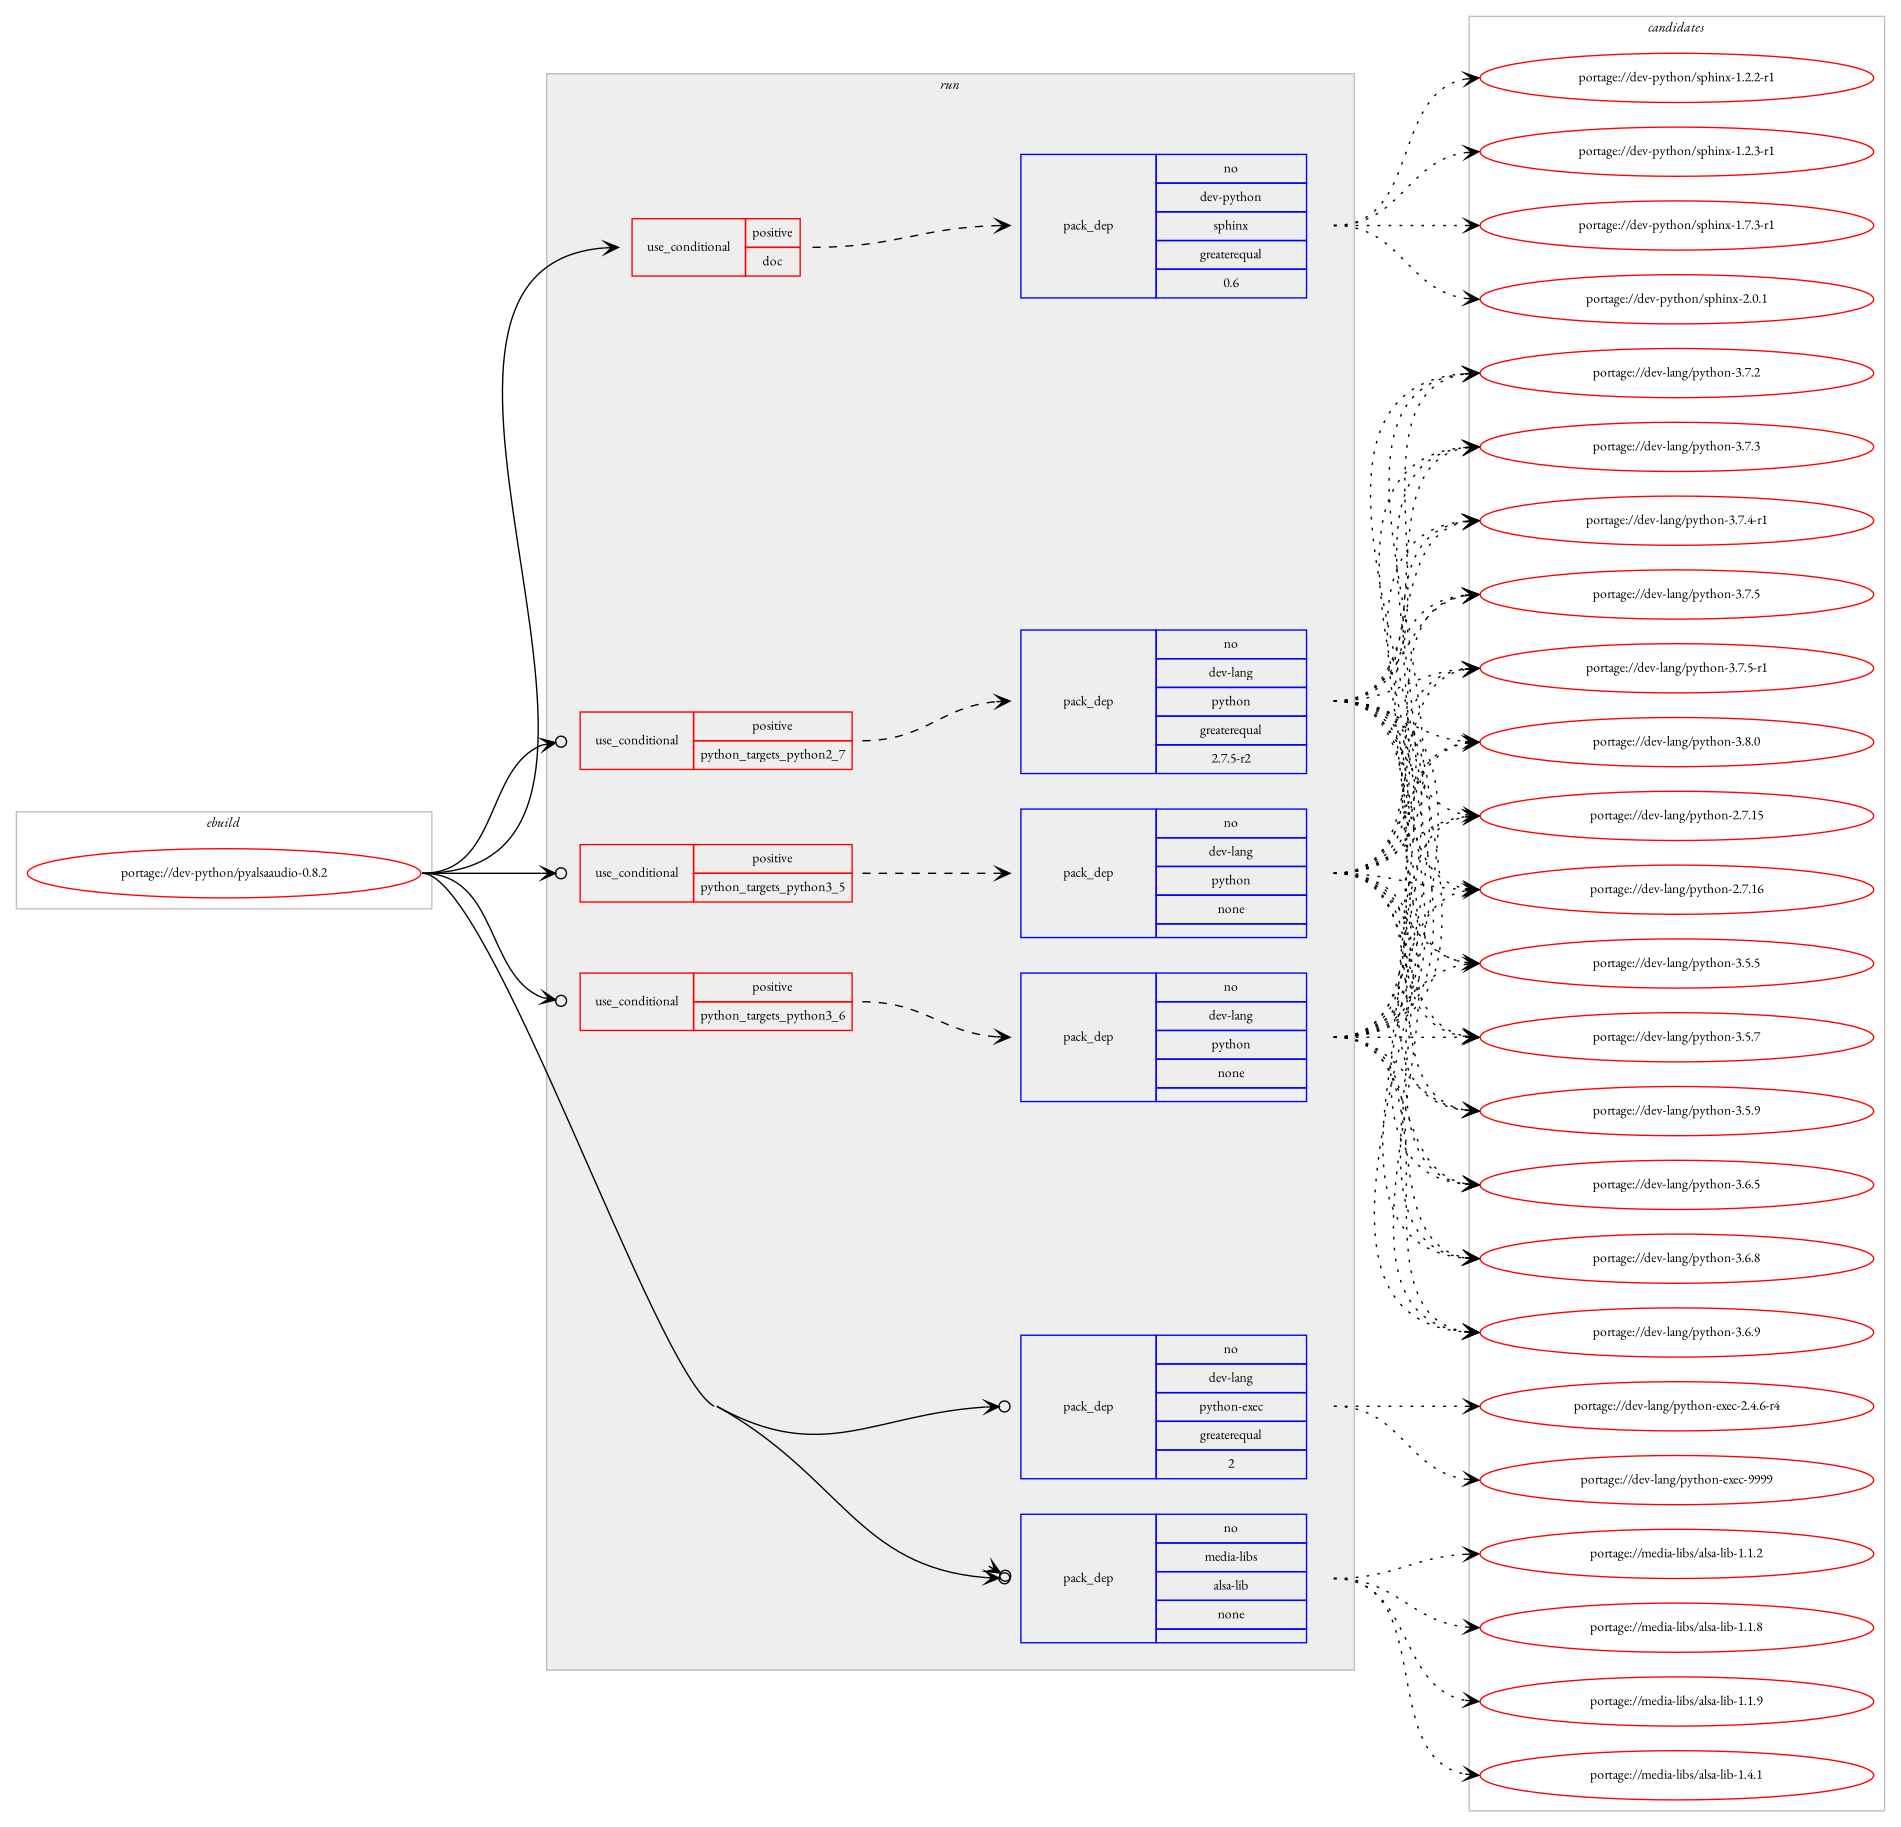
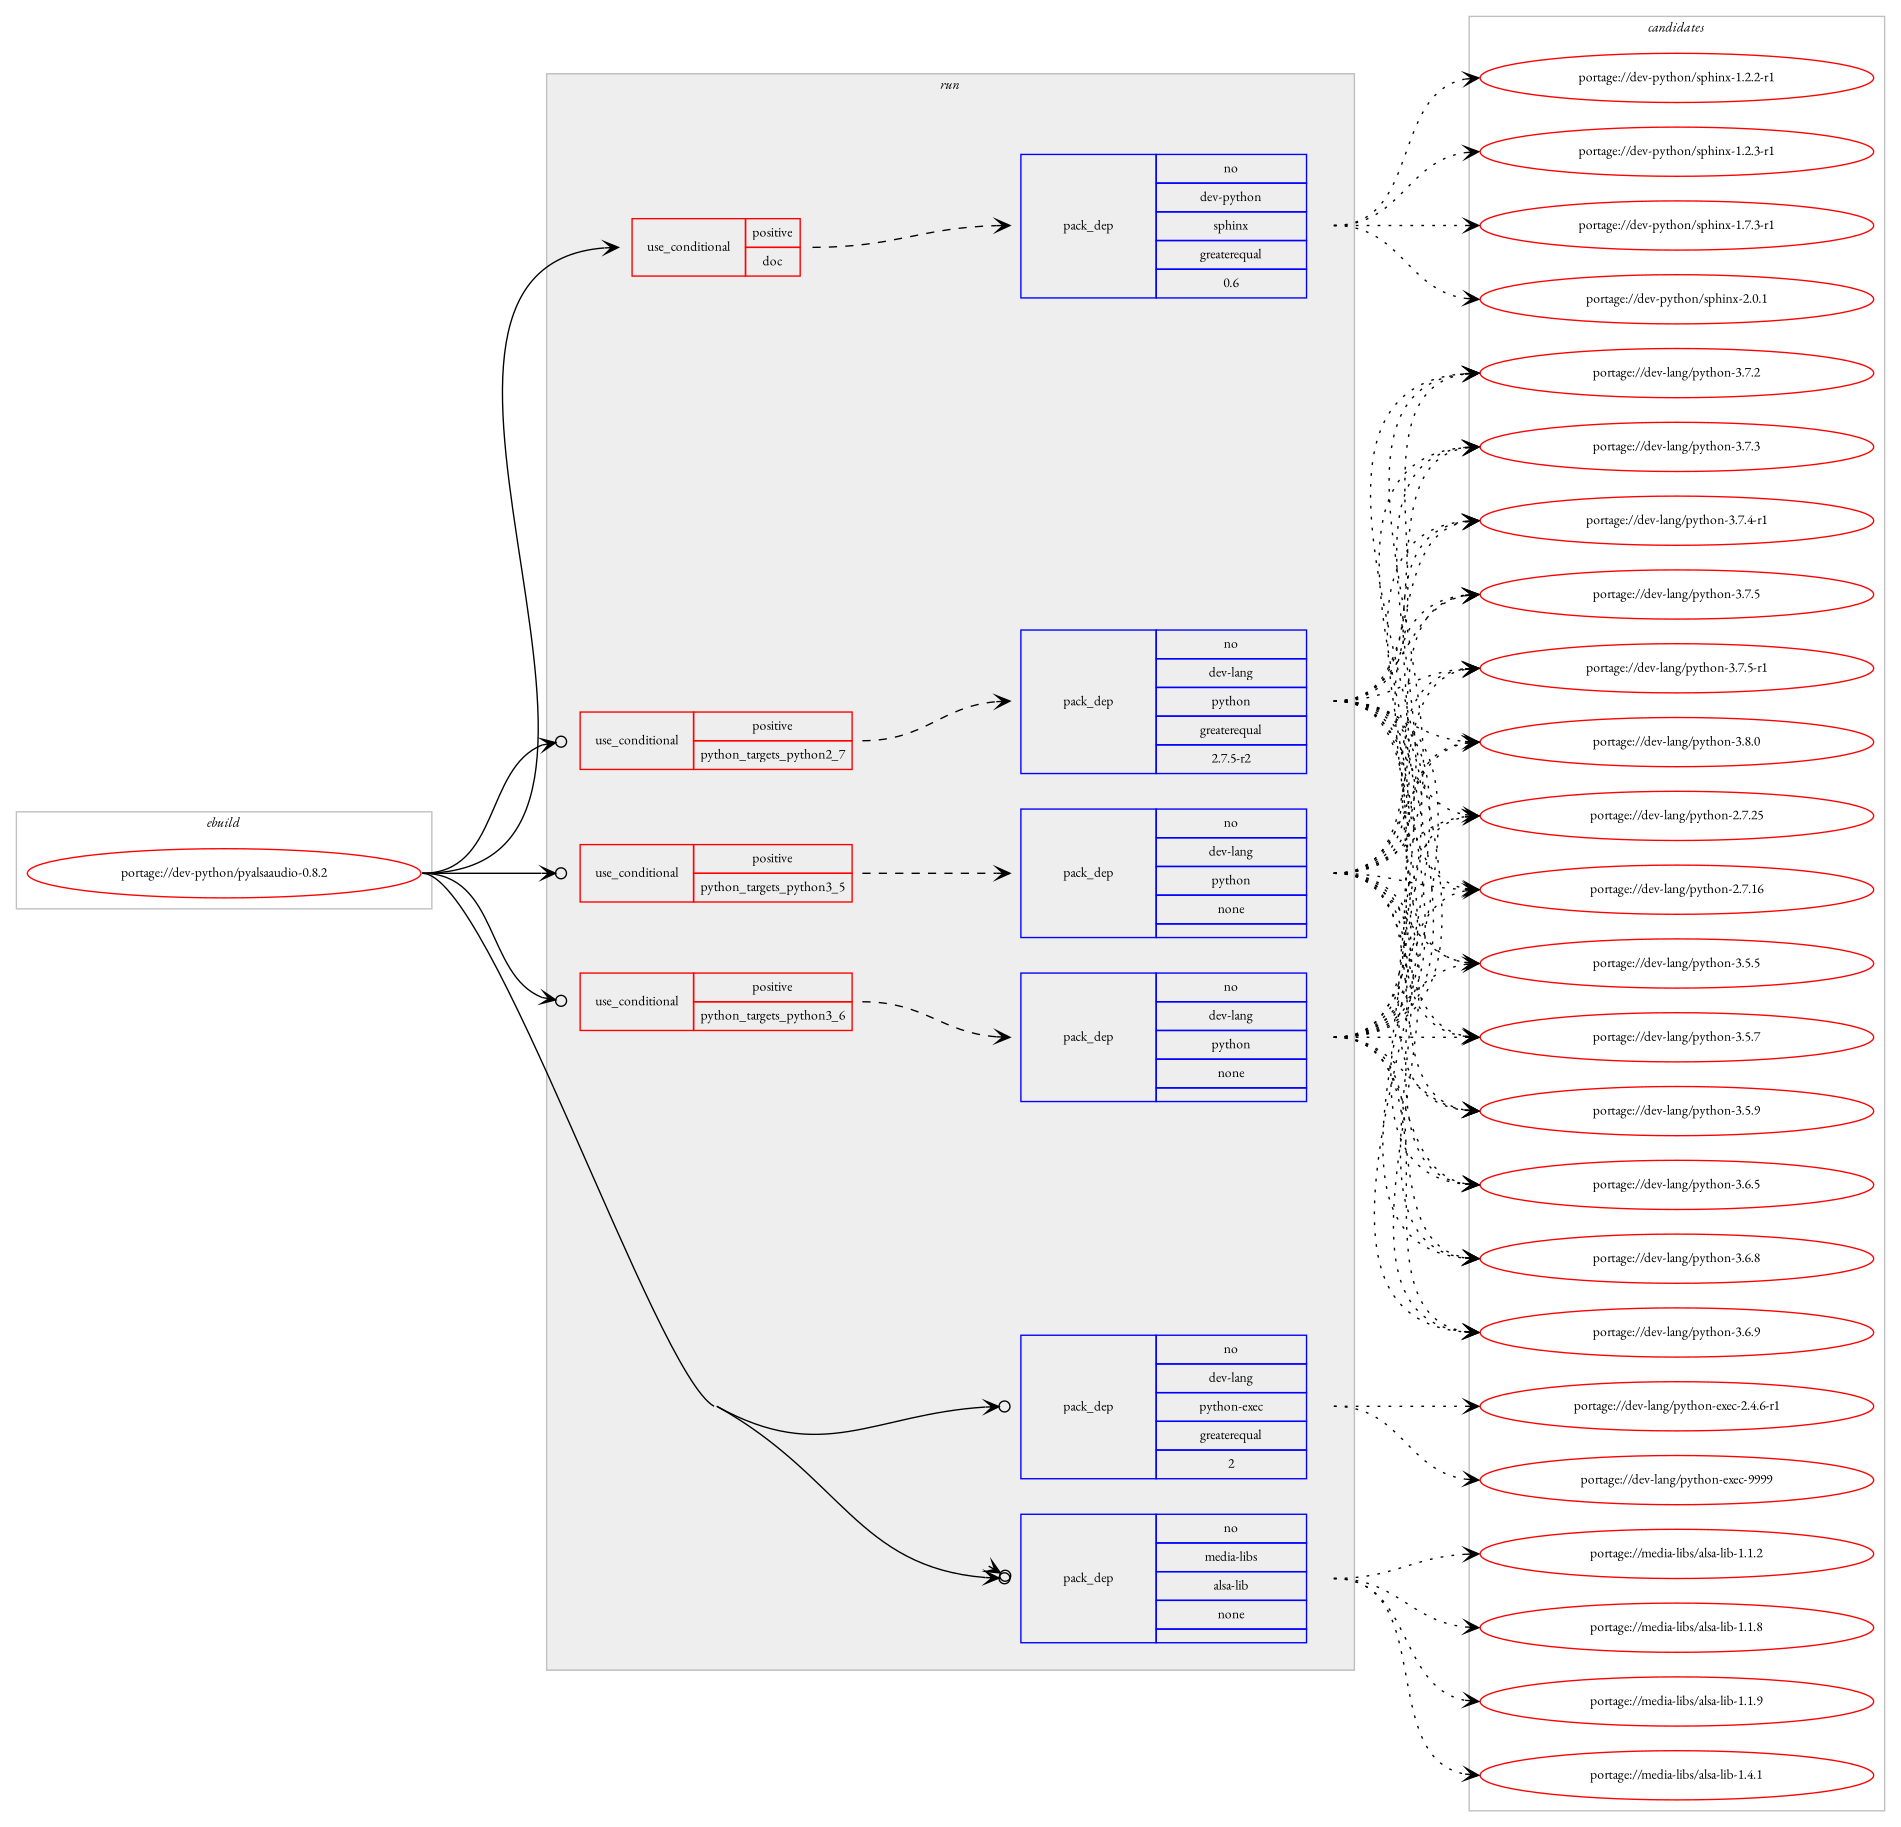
node "portage://dev-lang/python-2.7.15": label "portage://dev-lang/python-2.7.15" -> "portage://dev-lang/python-2.7.25"
node "portage://dev-lang/python-exec-2.4.6-r4": label "portage://dev-lang/python-exec-2.4.6-r4" -> "portage://dev-lang/python-exec-2.4.6-r1"
